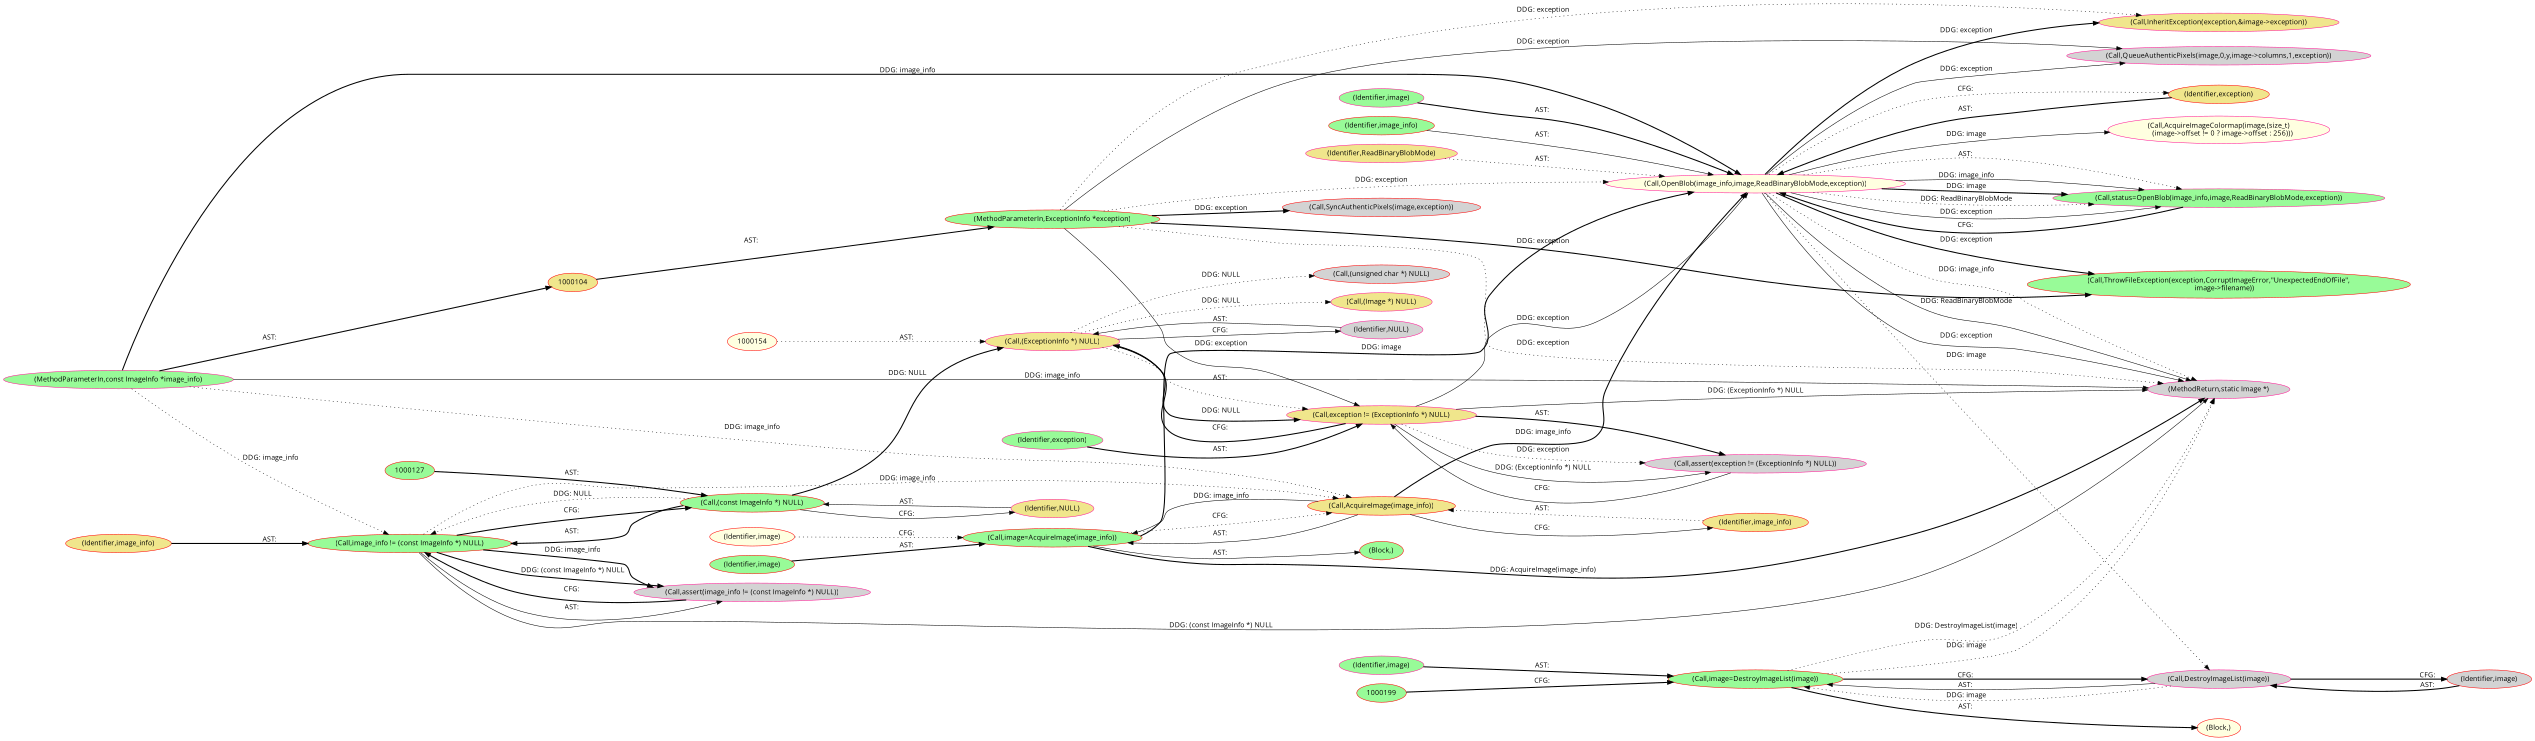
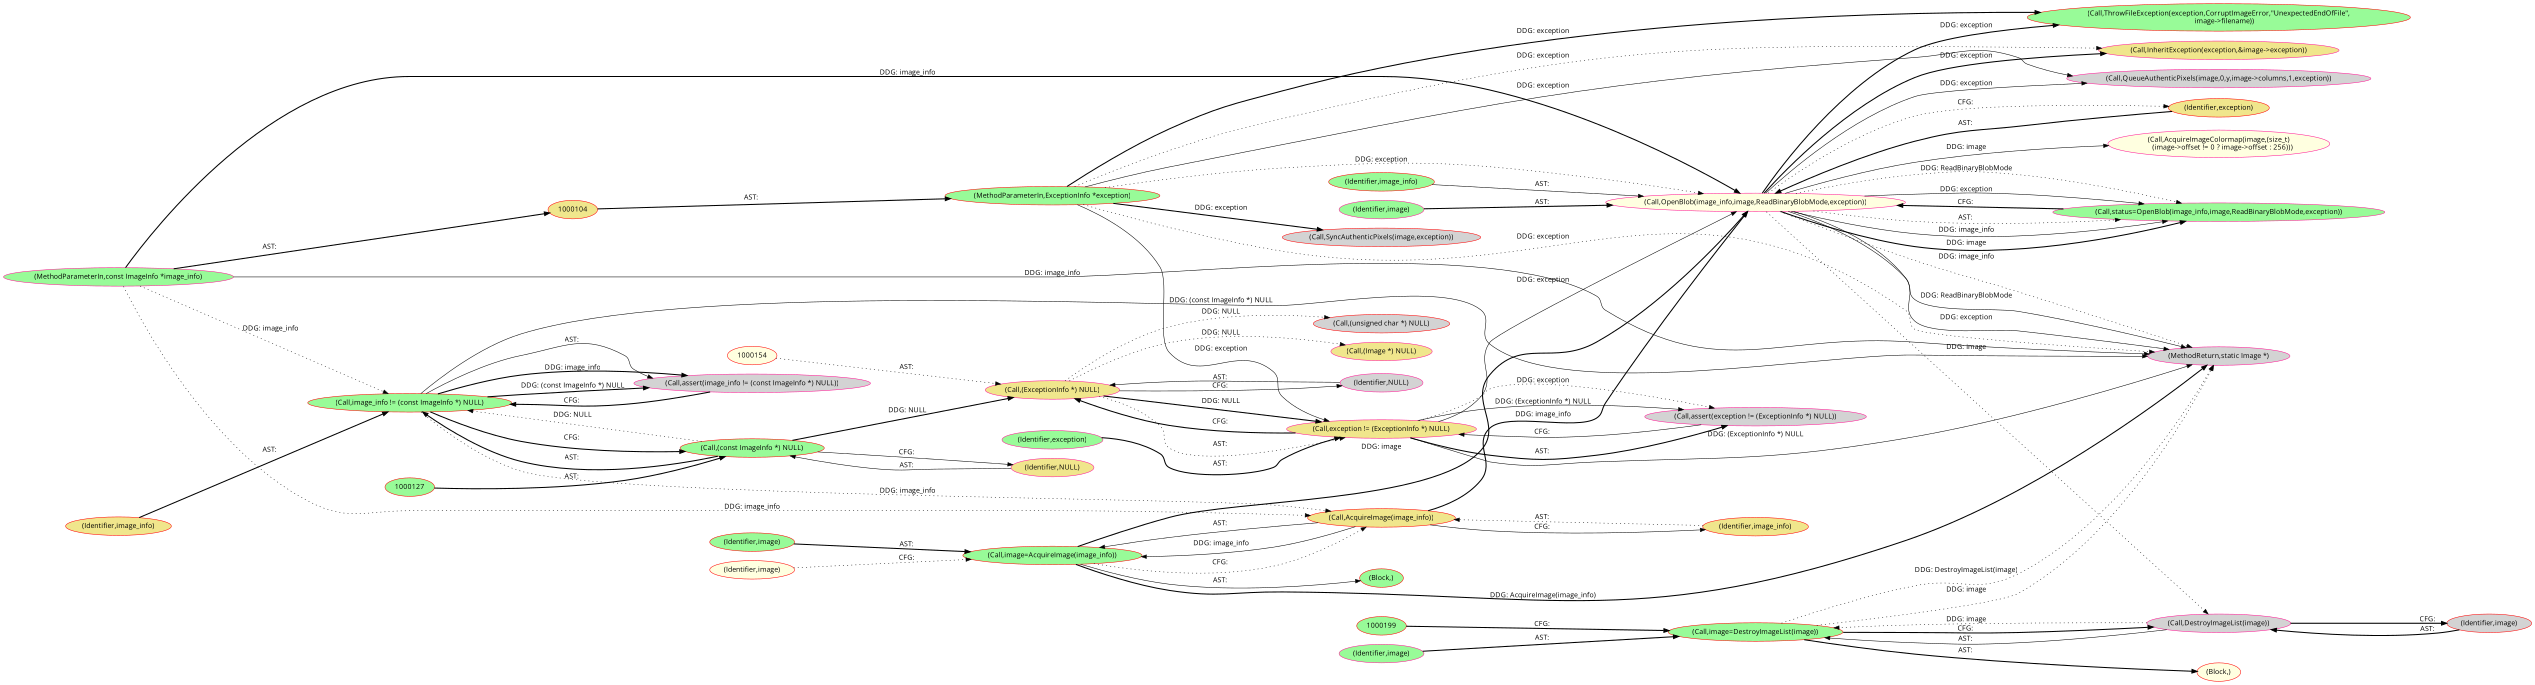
node "(Identifier,ReadBinaryBlobMode)": removed
